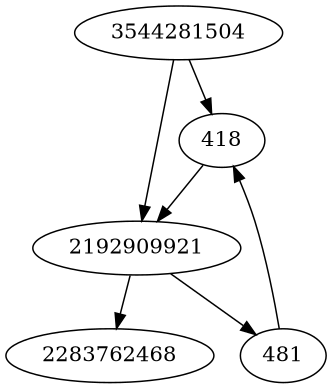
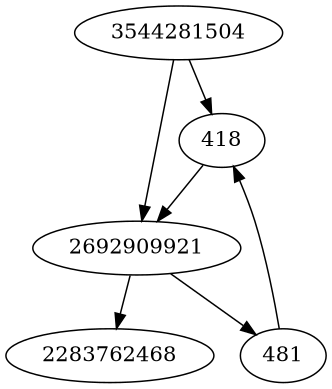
node "2192909921": label "2192909921" -> "2692909921"
